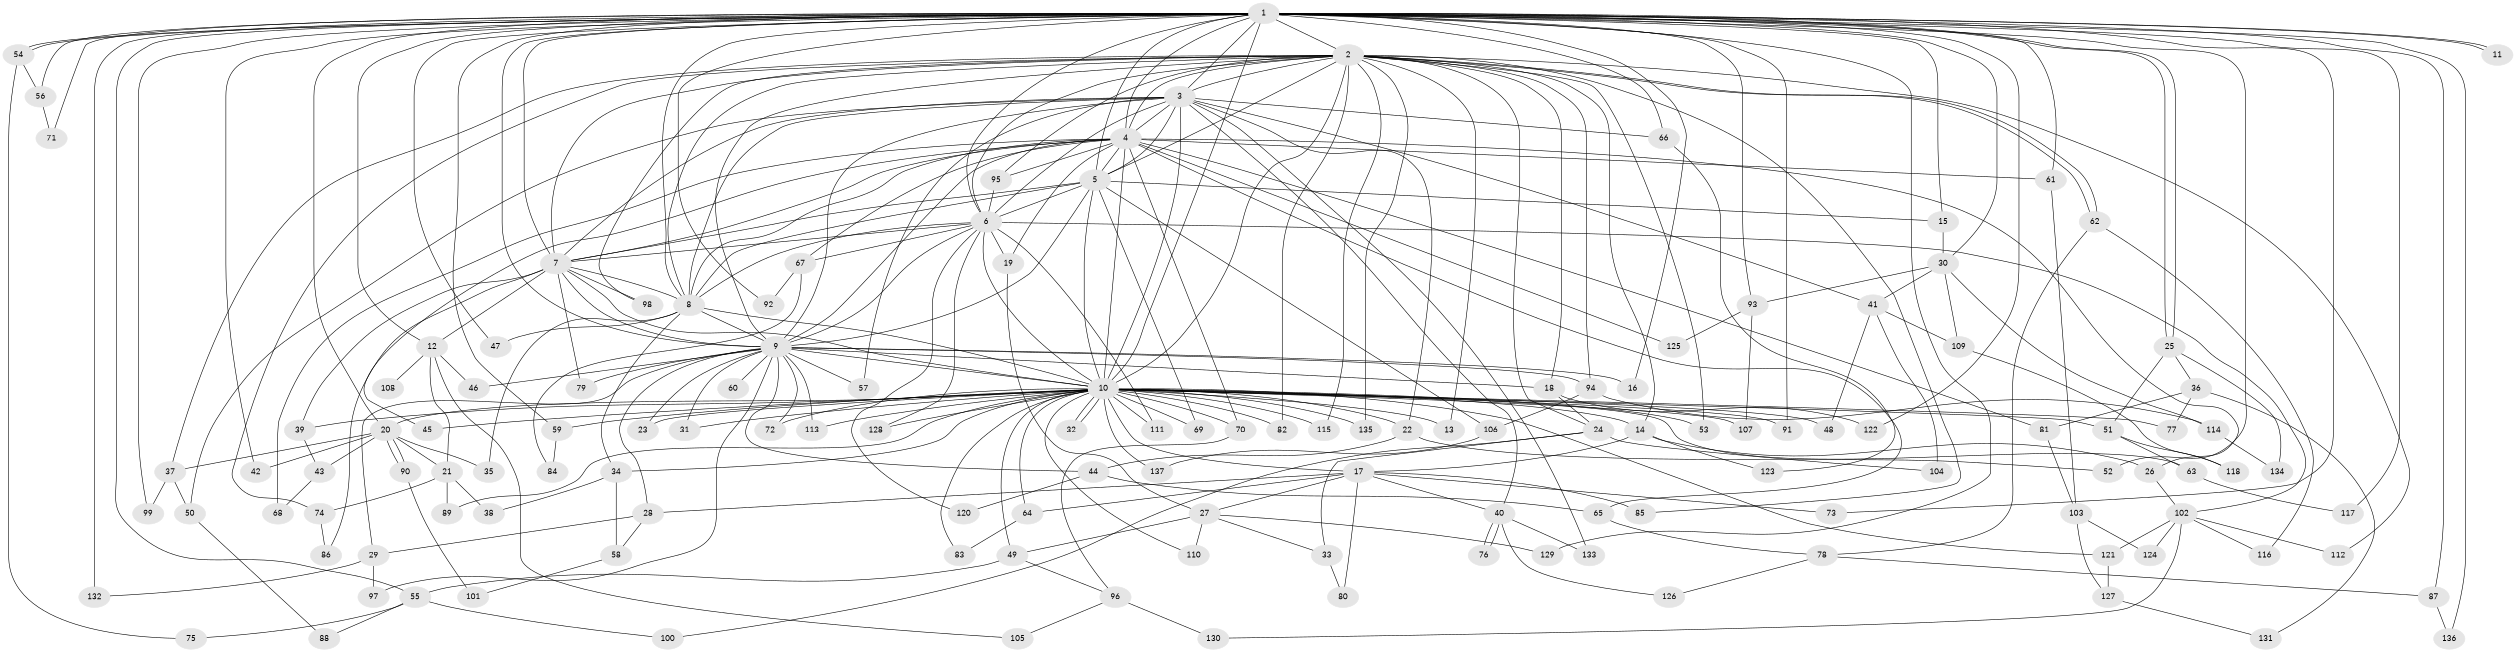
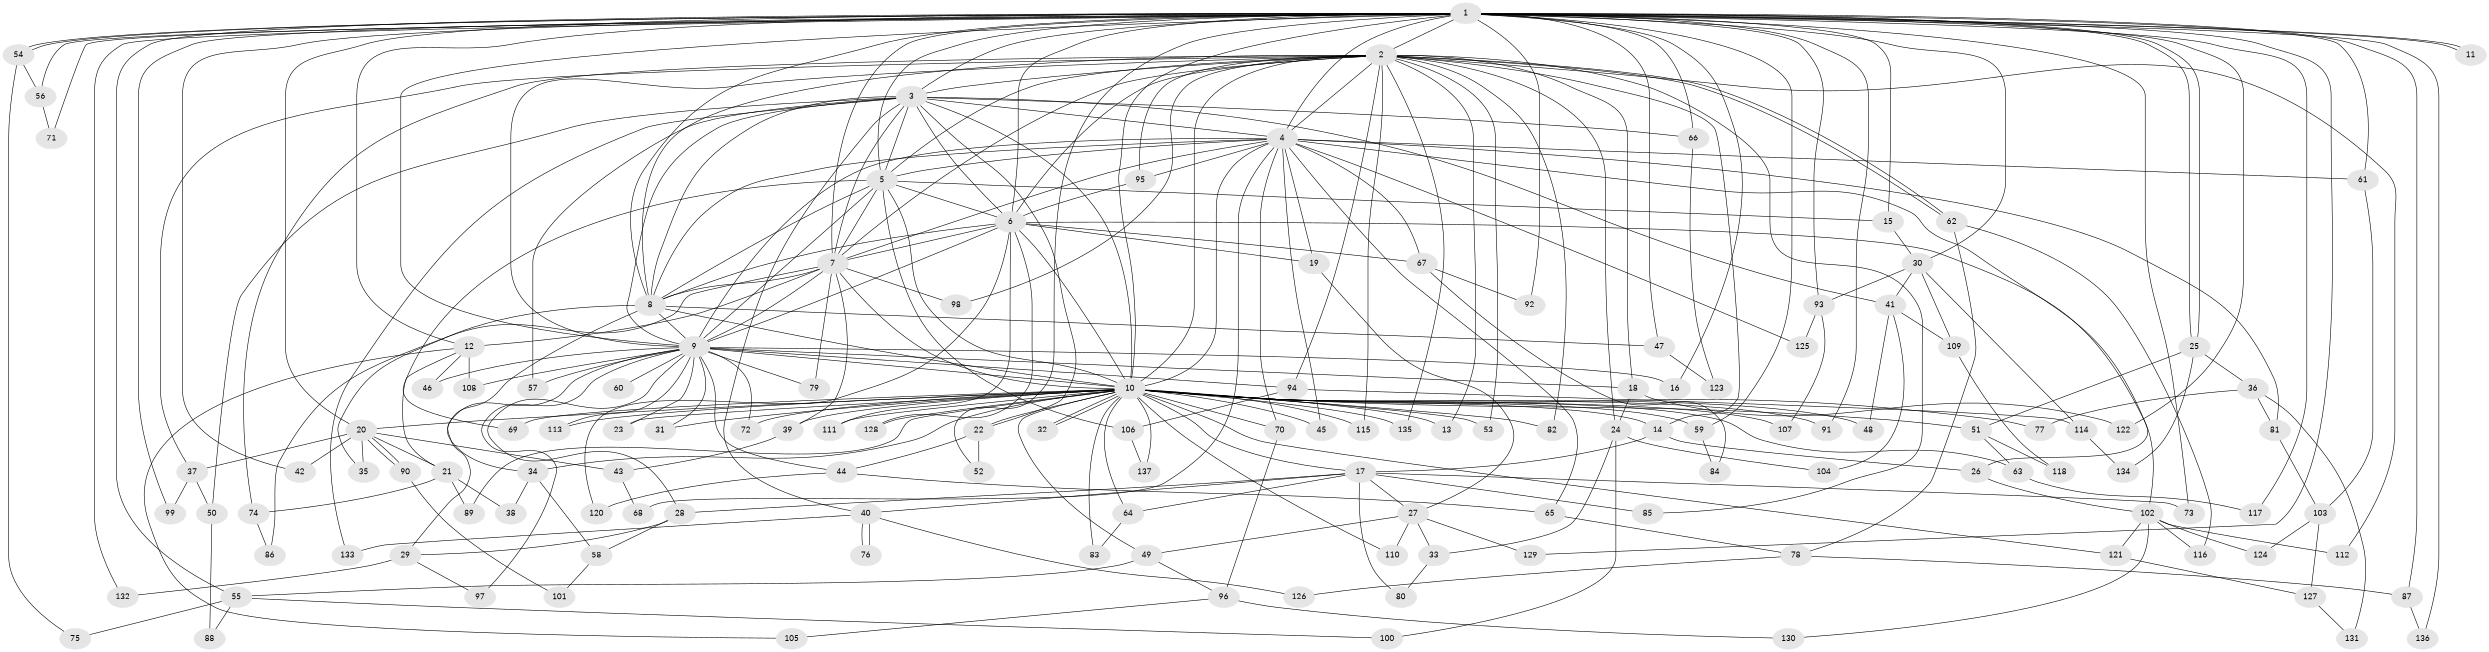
edge "9" -- "108": added
edge "14" -- "123": now "47" -- "123"
